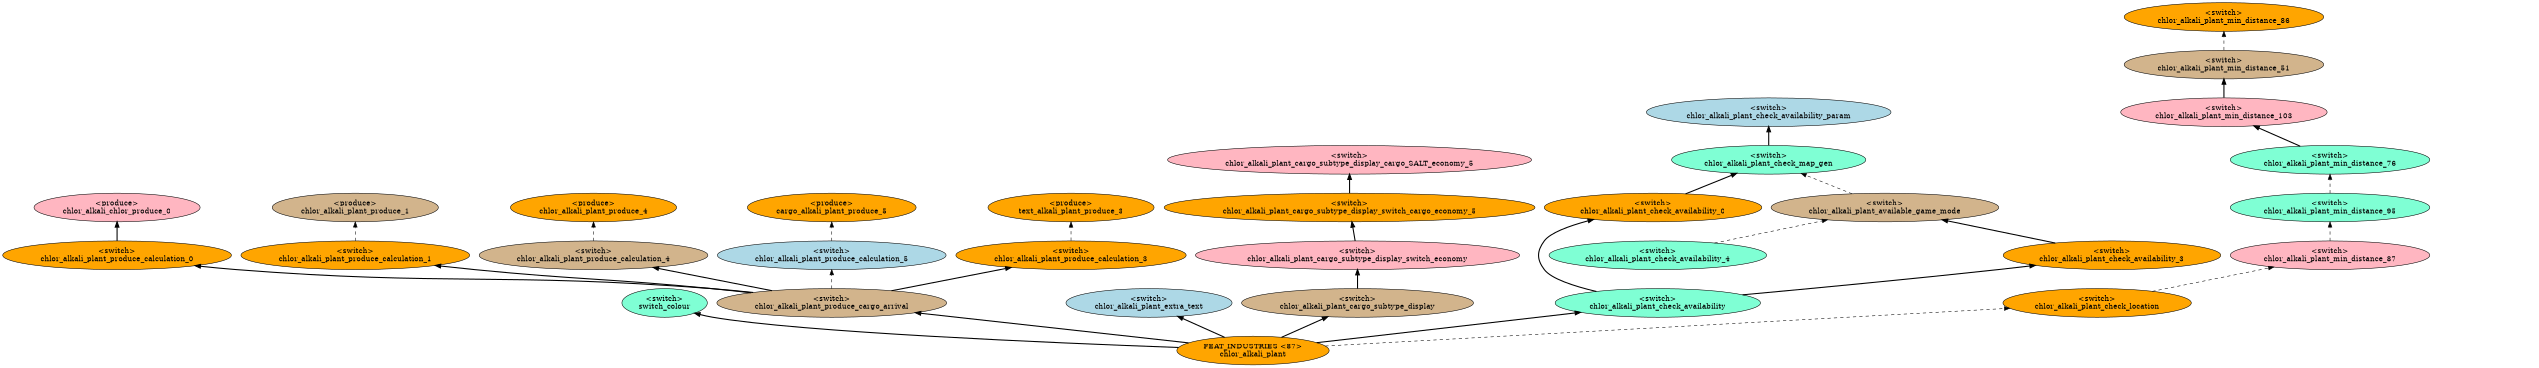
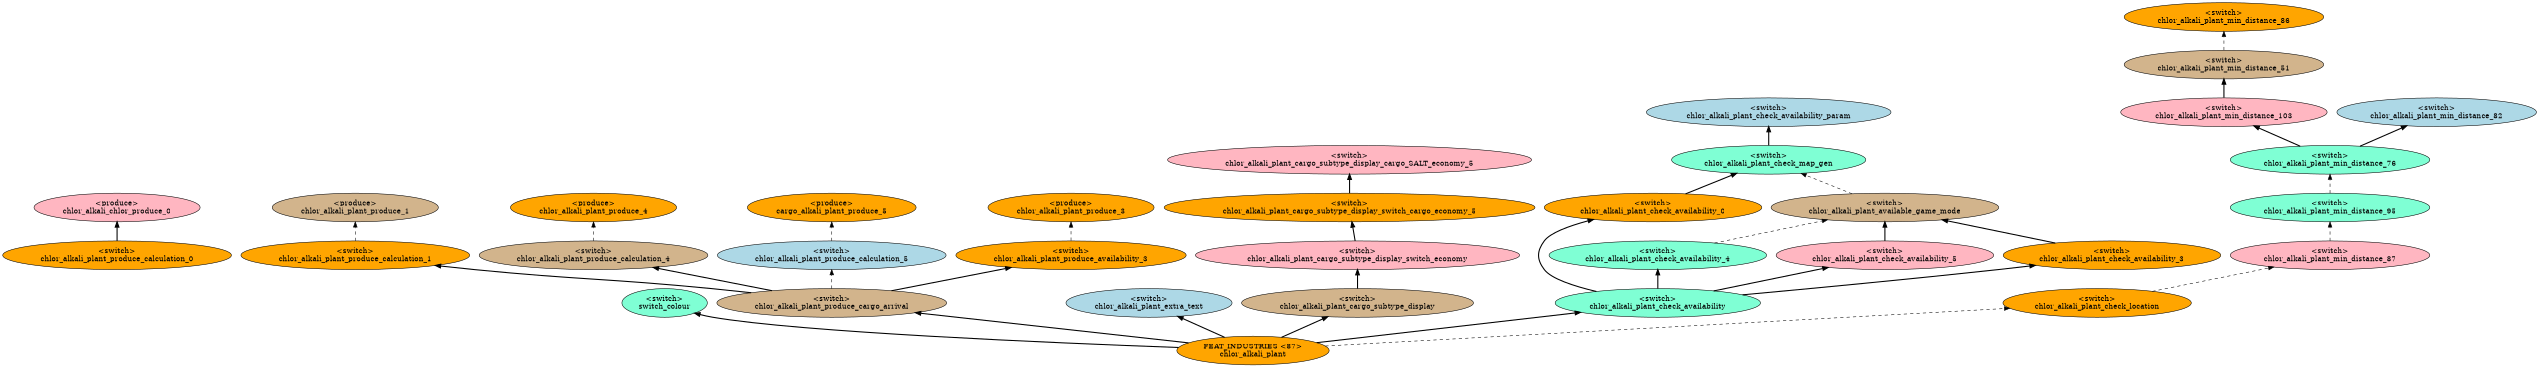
node "<switch> chlor_alkali_plant_min_distance_82": added
node "<produce> text_alkali_plant_produce_3": label "<produce> text_alkali_plant_produce_3" -> "<produce> chlor_alkali_plant_produce_3"
node "<switch> chlor_alkali_plant_produce_calculation_3": label "<switch> chlor_alkali_plant_produce_calculation_3" -> "<switch> chlor_alkali_plant_produce_availability_3"
node "<switch> chlor_alkali_plant_check_availability_5": added
edge "<switch> chlor_alkali_plant_produce_cargo_arrival" -> "<switch> chlor_alkali_plant_produce_calculation_0": removed
edge "<switch> chlor_alkali_plant_check_availability" -> "<switch> chlor_alkali_plant_check_availability_4": added
